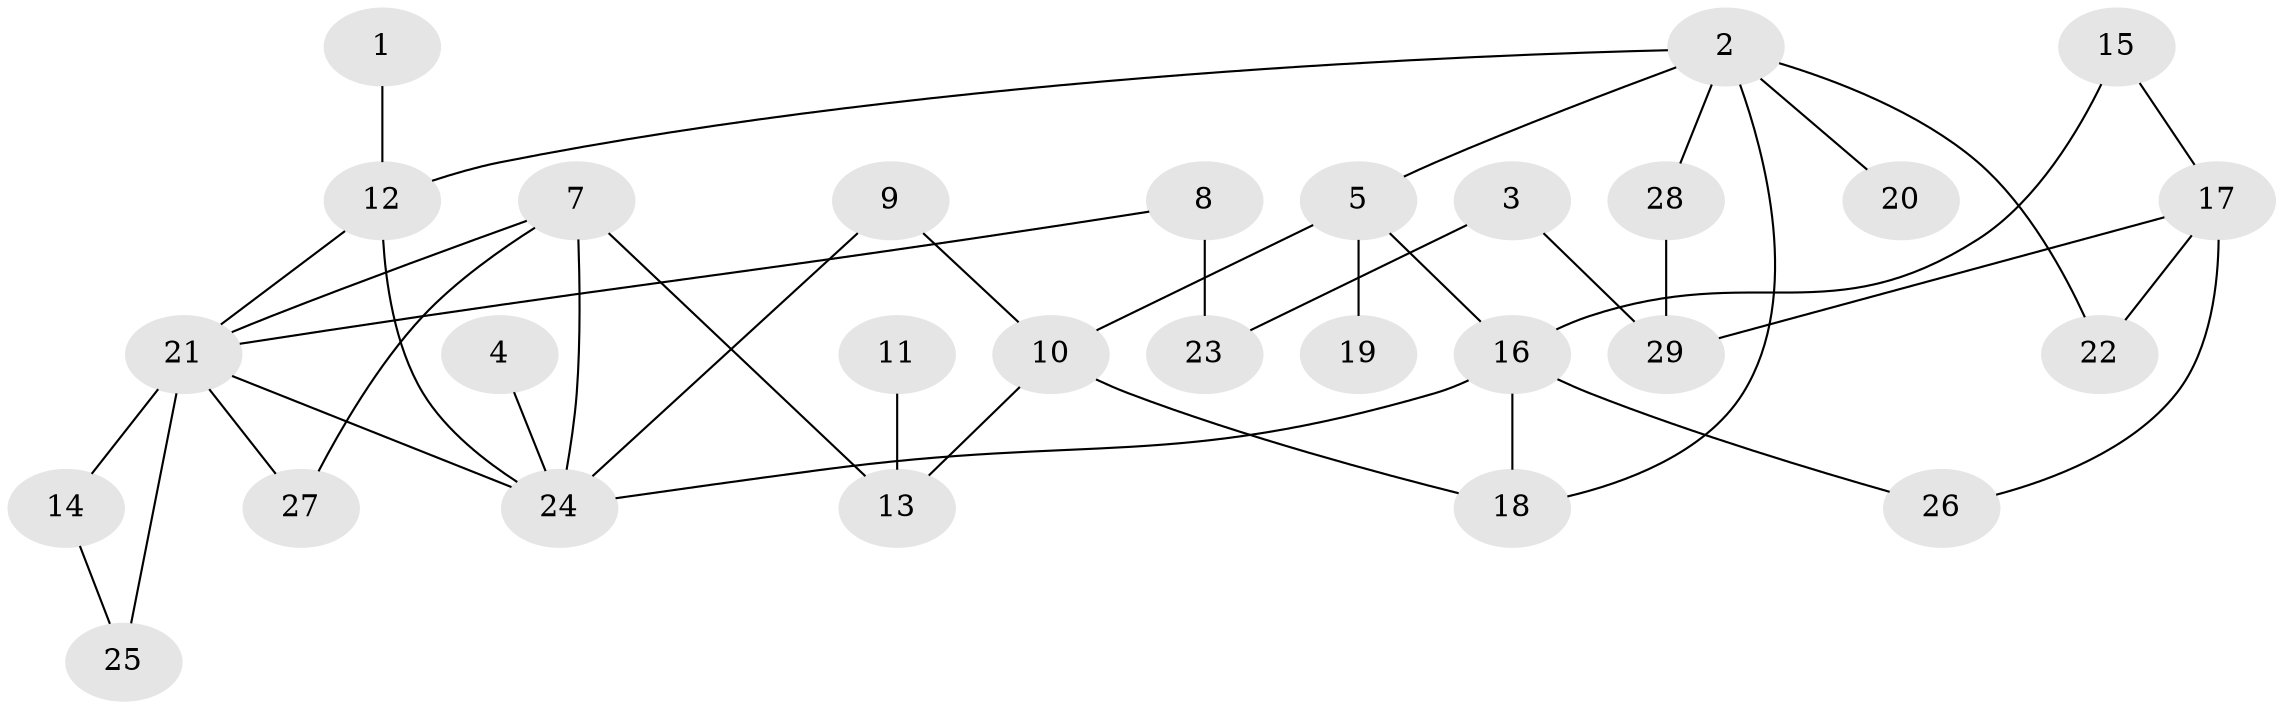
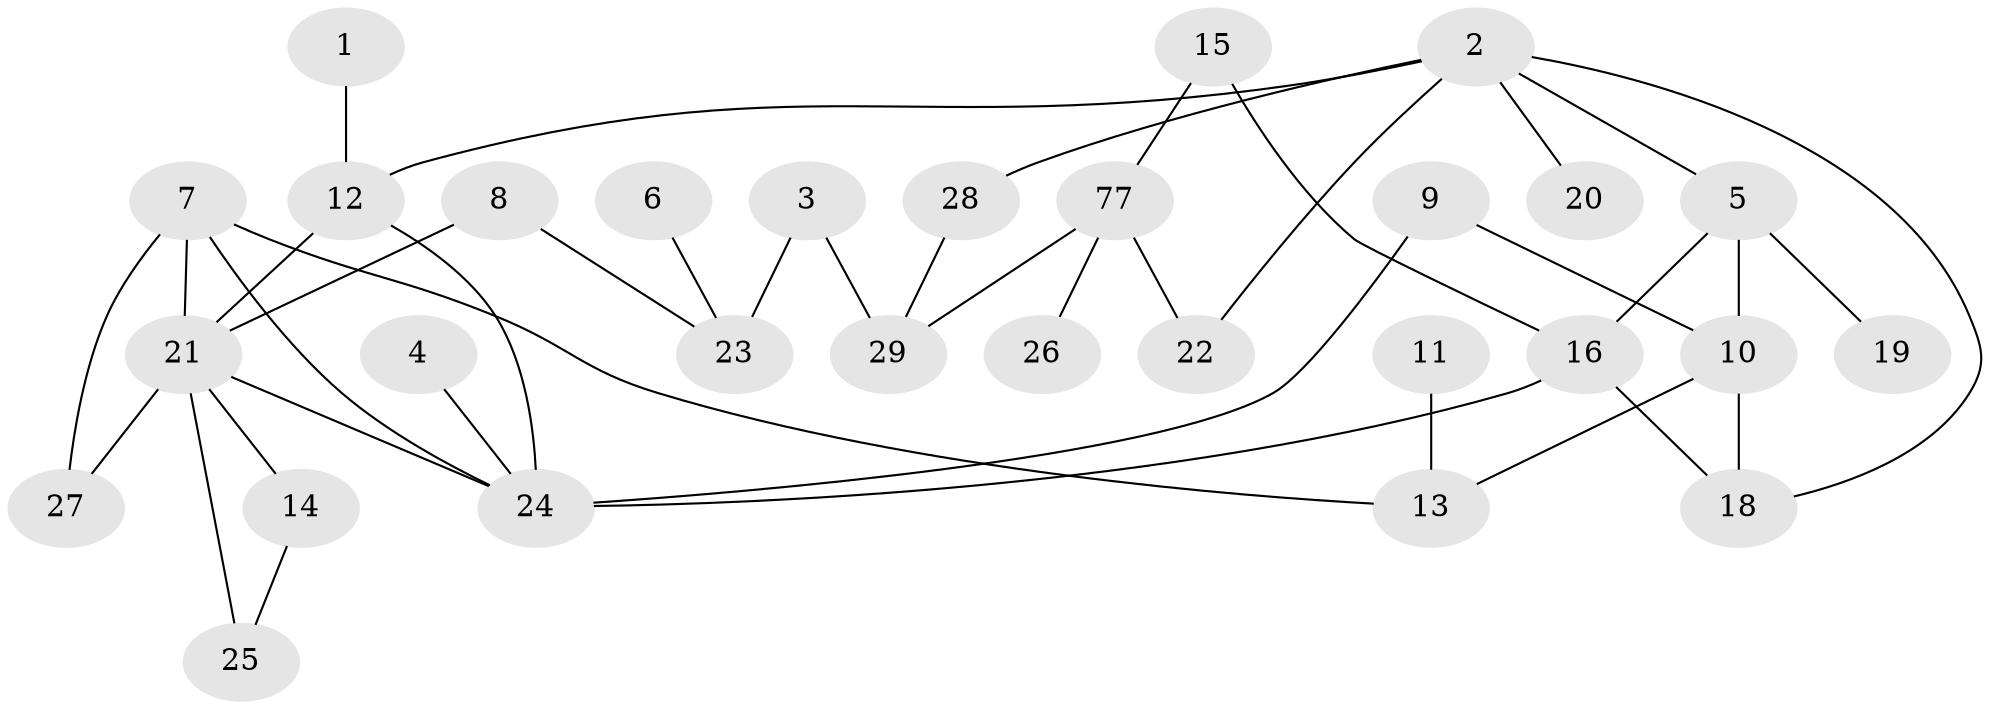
node "6": added
node "17": label "17" -> "77"
edge "16" -- "26": removed
